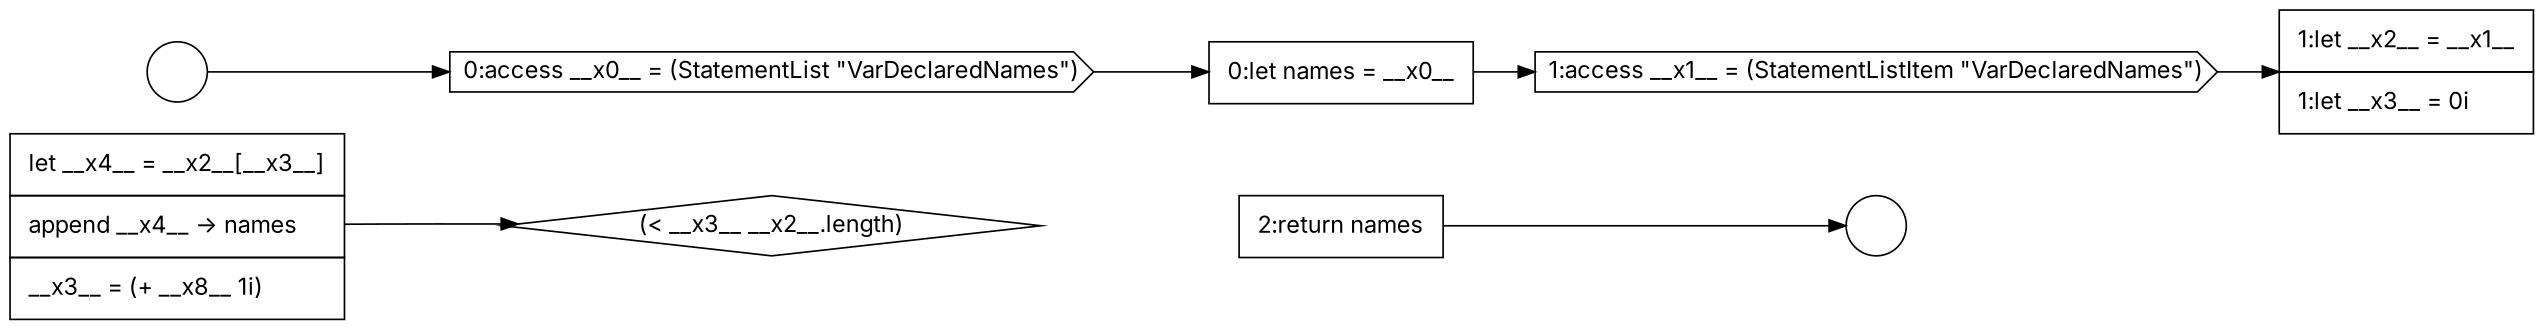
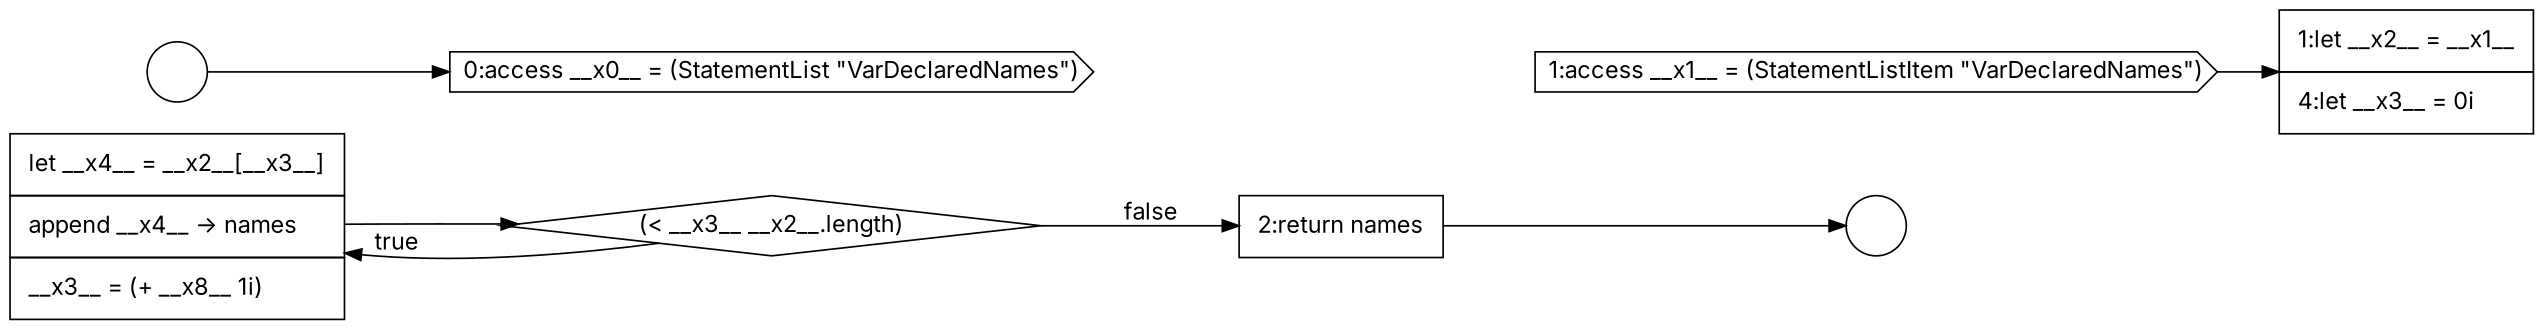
node "0:let names = __x0__": removed
node "1:let __x2__ = __x1__": text "1:let __x3__ = 0i" -> "4:let __x3__ = 0i"
edge "(< __x3__ __x2__.length)" -> "2:return names": added, label "false"
edge "(< __x3__ __x2__.length)" -> "let __x4__ = __x2__[__x3__]": added, label "true"
